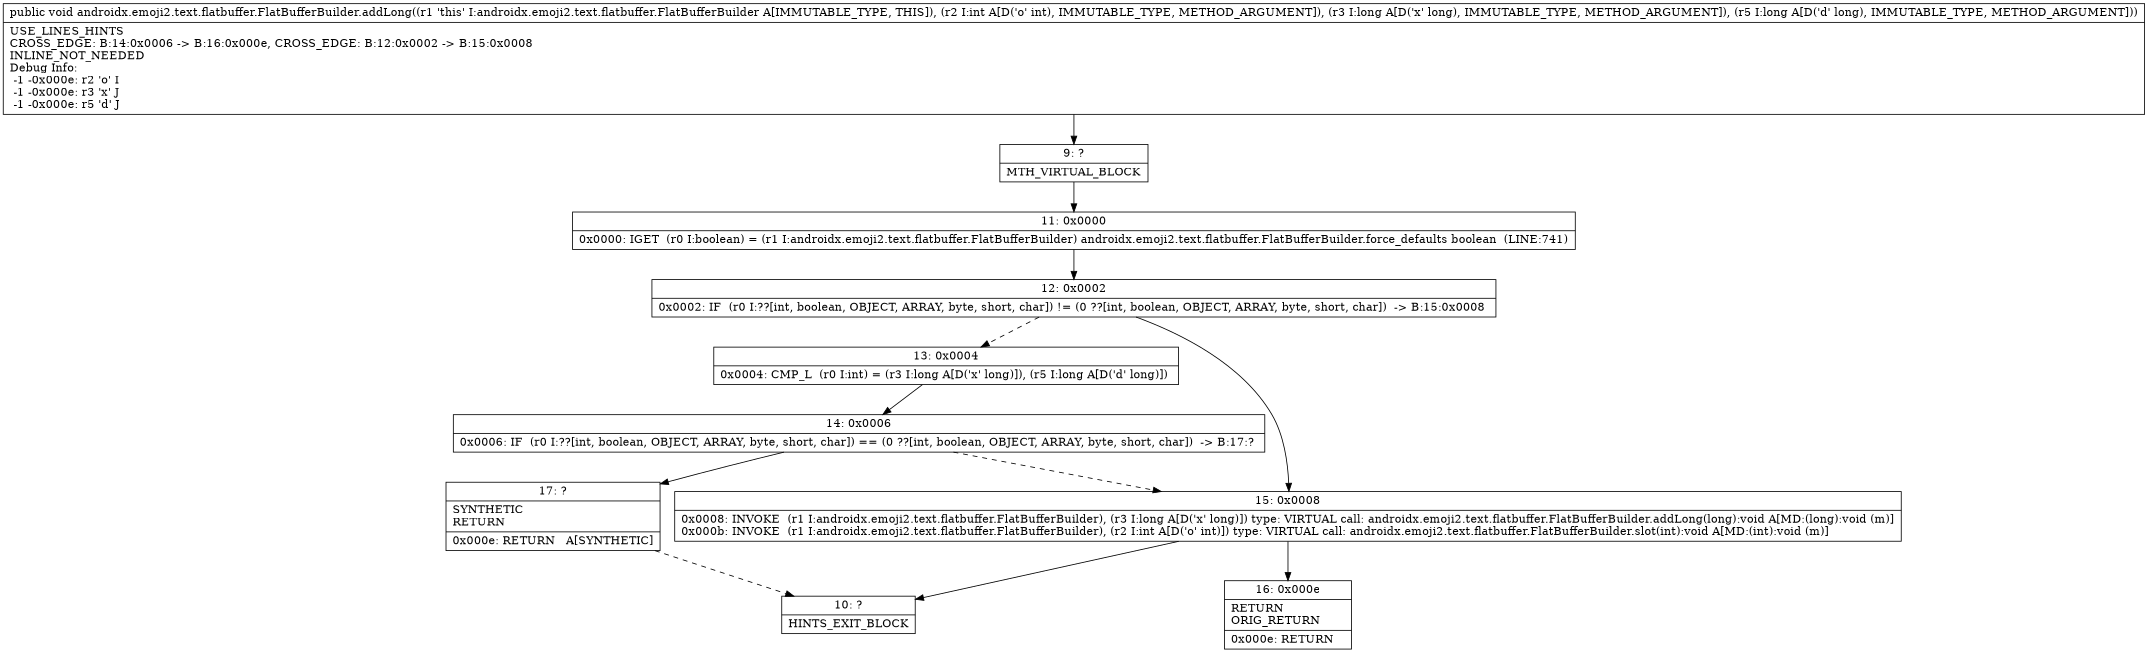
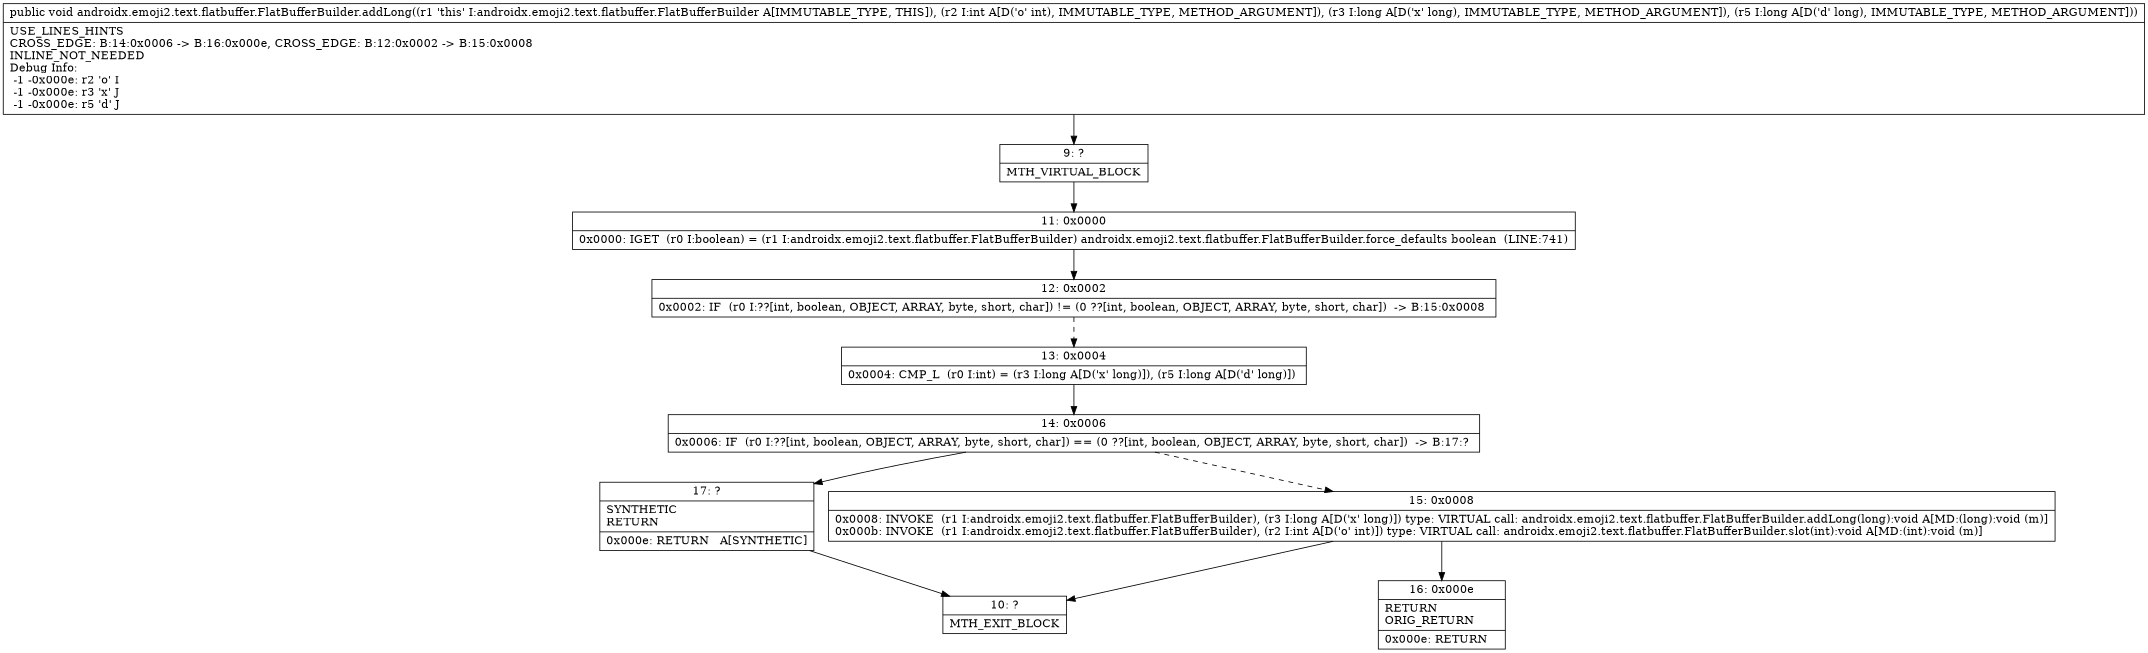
edge "12: 0x0002" -> "15: 0x0008": removed
edge "17: ?" -> "10: ?": style dashed -> solid
node "10: ?": text "HINTS_EXIT_BLOCK" -> "MTH_EXIT_BLOCK"
